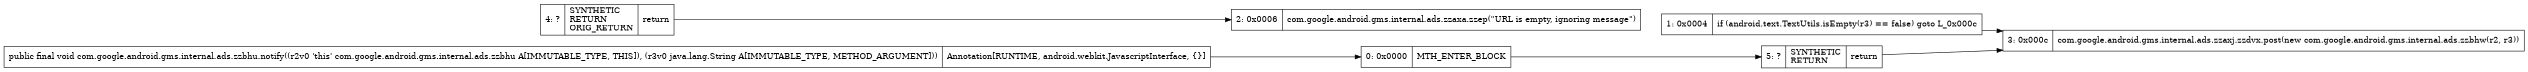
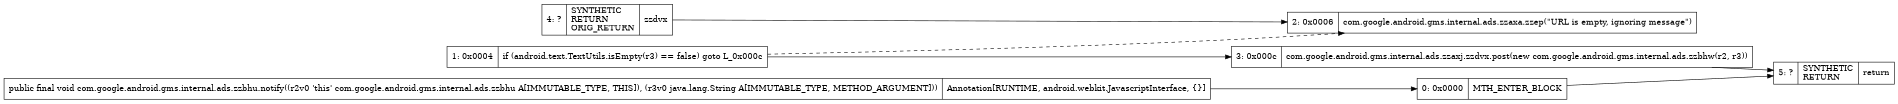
node "4: ?": text "return" -> "zzdvx"
edge "1: 0x0004" -> "2: 0x0006": added
edge "5: ?" -> "3: 0x000c": reversed
